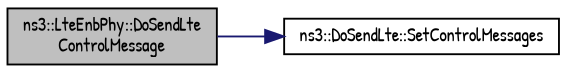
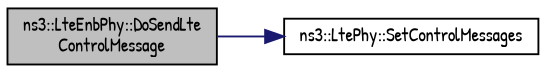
node "ns3::DoSendLte::SetControlMessages": label "ns3::DoSendLte::SetControlMessages" -> "ns3::LtePhy::SetControlMessages"
